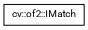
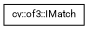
node "cv::of2::IMatch": label "cv::of2::IMatch" -> "cv::of3::IMatch"
